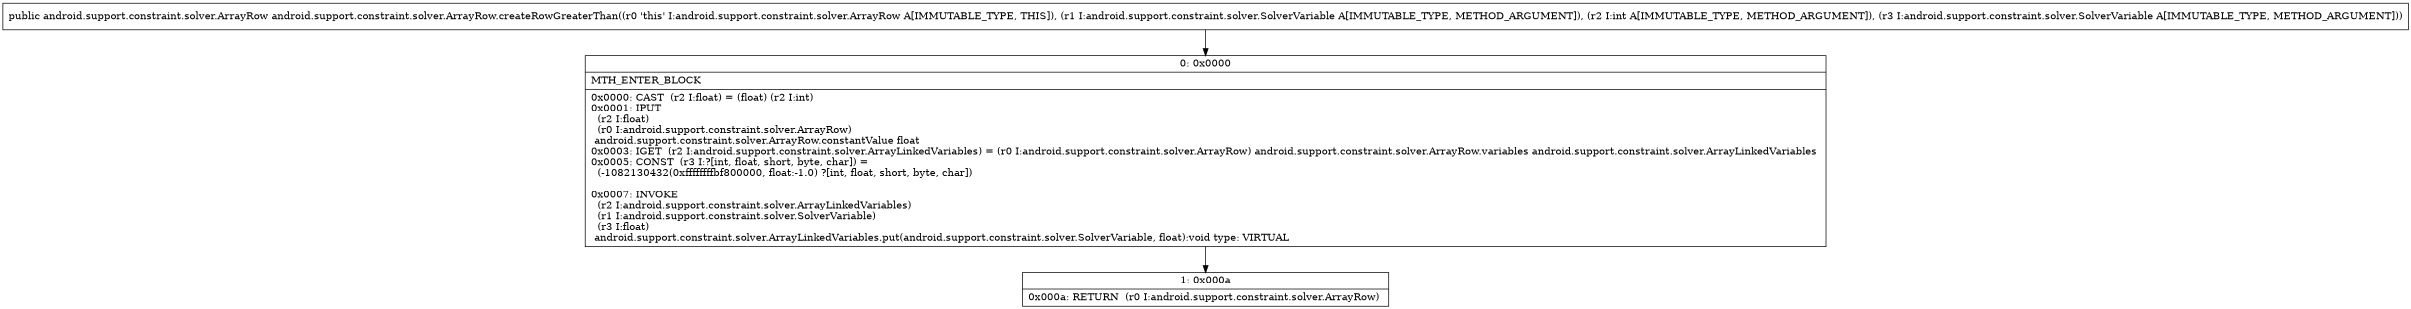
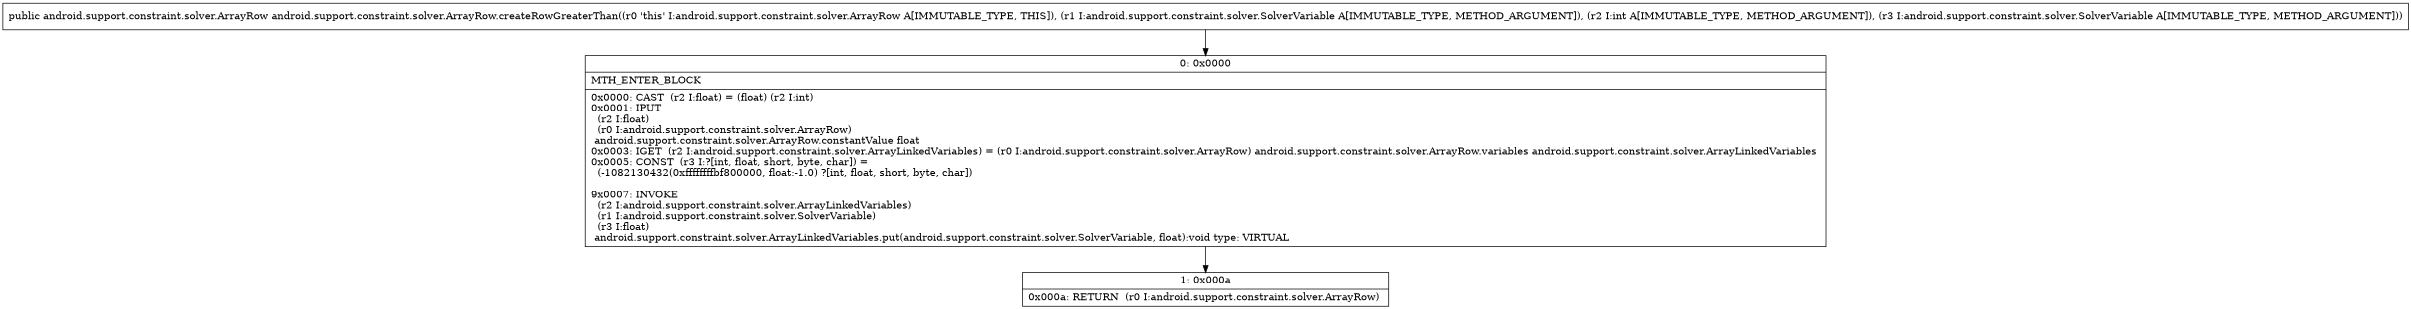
node "0: 0x0000": text "0x0007: INVOKE" -> "9x0007: INVOKE"
